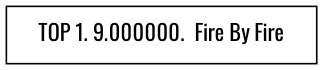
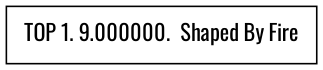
node "TOP 1. 9.000000.  Fire By Fire": label "TOP 1. 9.000000.  Fire By Fire" -> "TOP 1. 9.000000.  Shaped By Fire"
